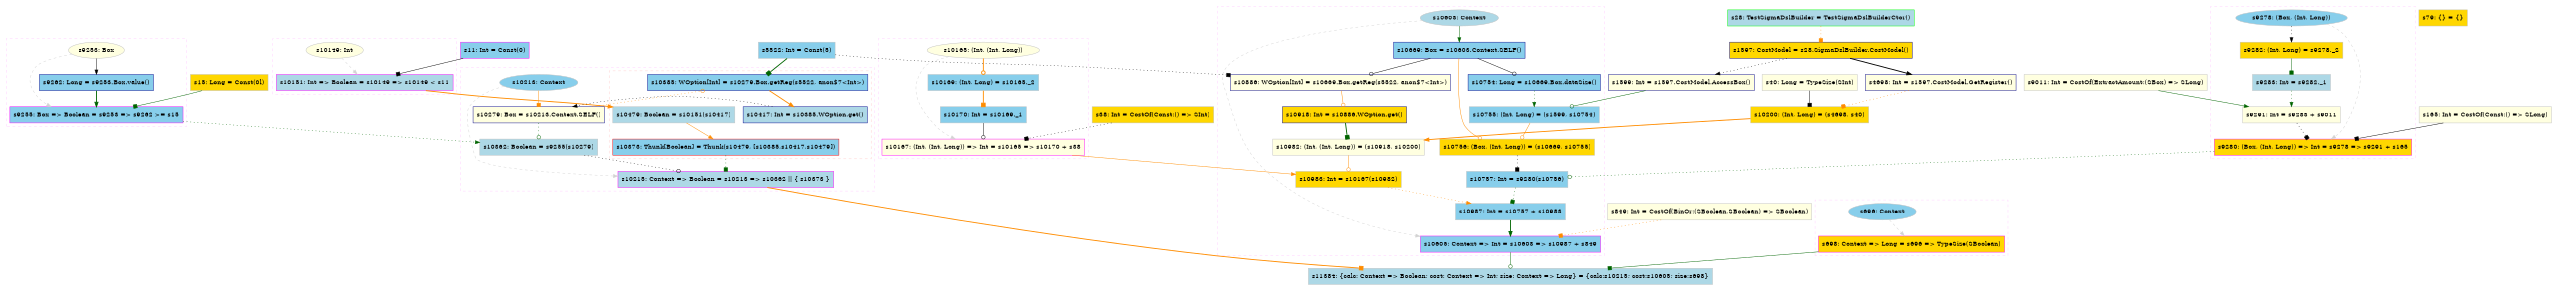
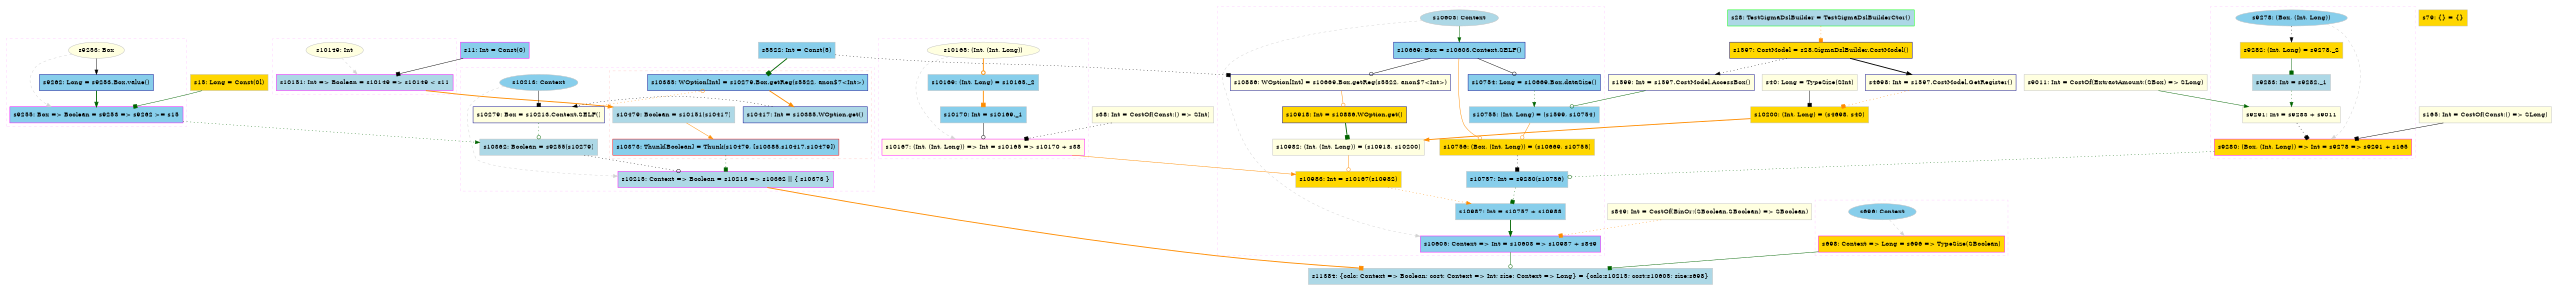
edge "s10213: Context" -> "s10279: Box = s10213.Context.SELF()": color darkorange -> black
node "s38: Int = CostOf(Const:() => SInt)": fillcolor gold -> lightyellow
